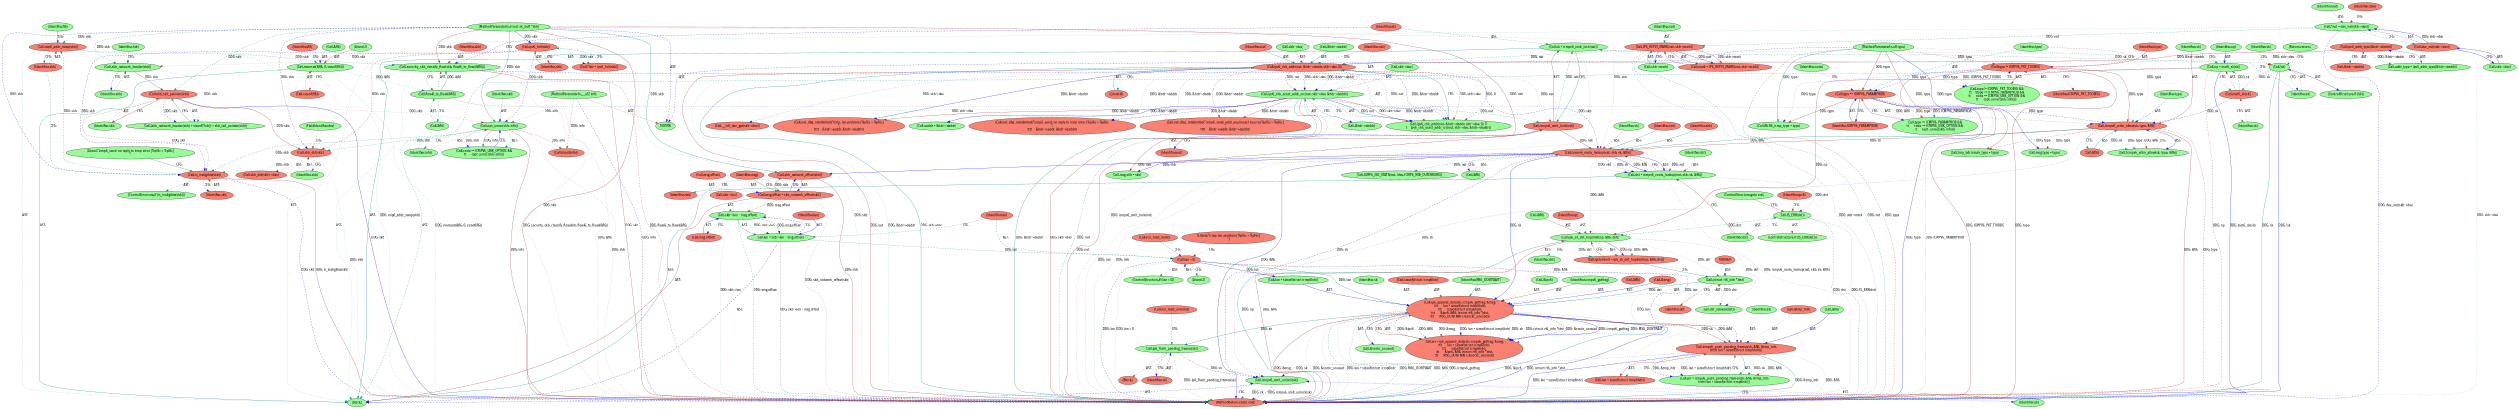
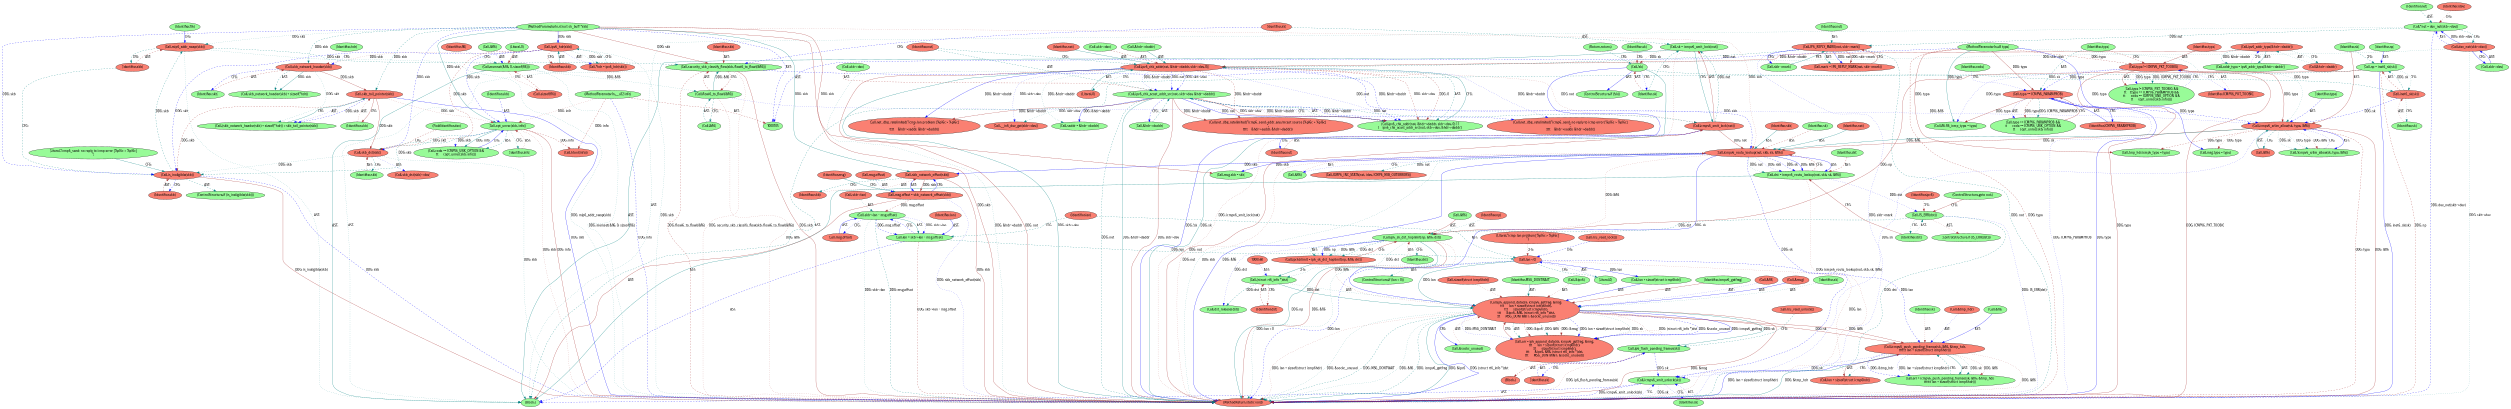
edge "(Call,skb->mark)" -> "(Call,IP6_REPLY_MARK(net, skb->mark))": label "AST: " -> "PKT: "
node "(Call,skb_network_header(skb))": fillcolor palegreen -> salmon
node "(Call,skb_network_header(skb) + sizeof(*hdr))": added
node "(Call,ICMP6_INC_STATS(net, idev, ICMP6_MIB_OUTERRORS))": fillcolor palegreen -> salmon
